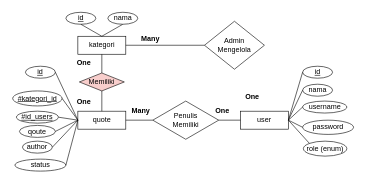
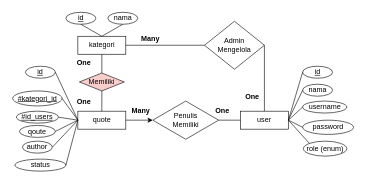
edge "Admin Mengelola" -- "user": added
edge "quote" -- "Penulis Memiliki": arrowhead none -> classic
